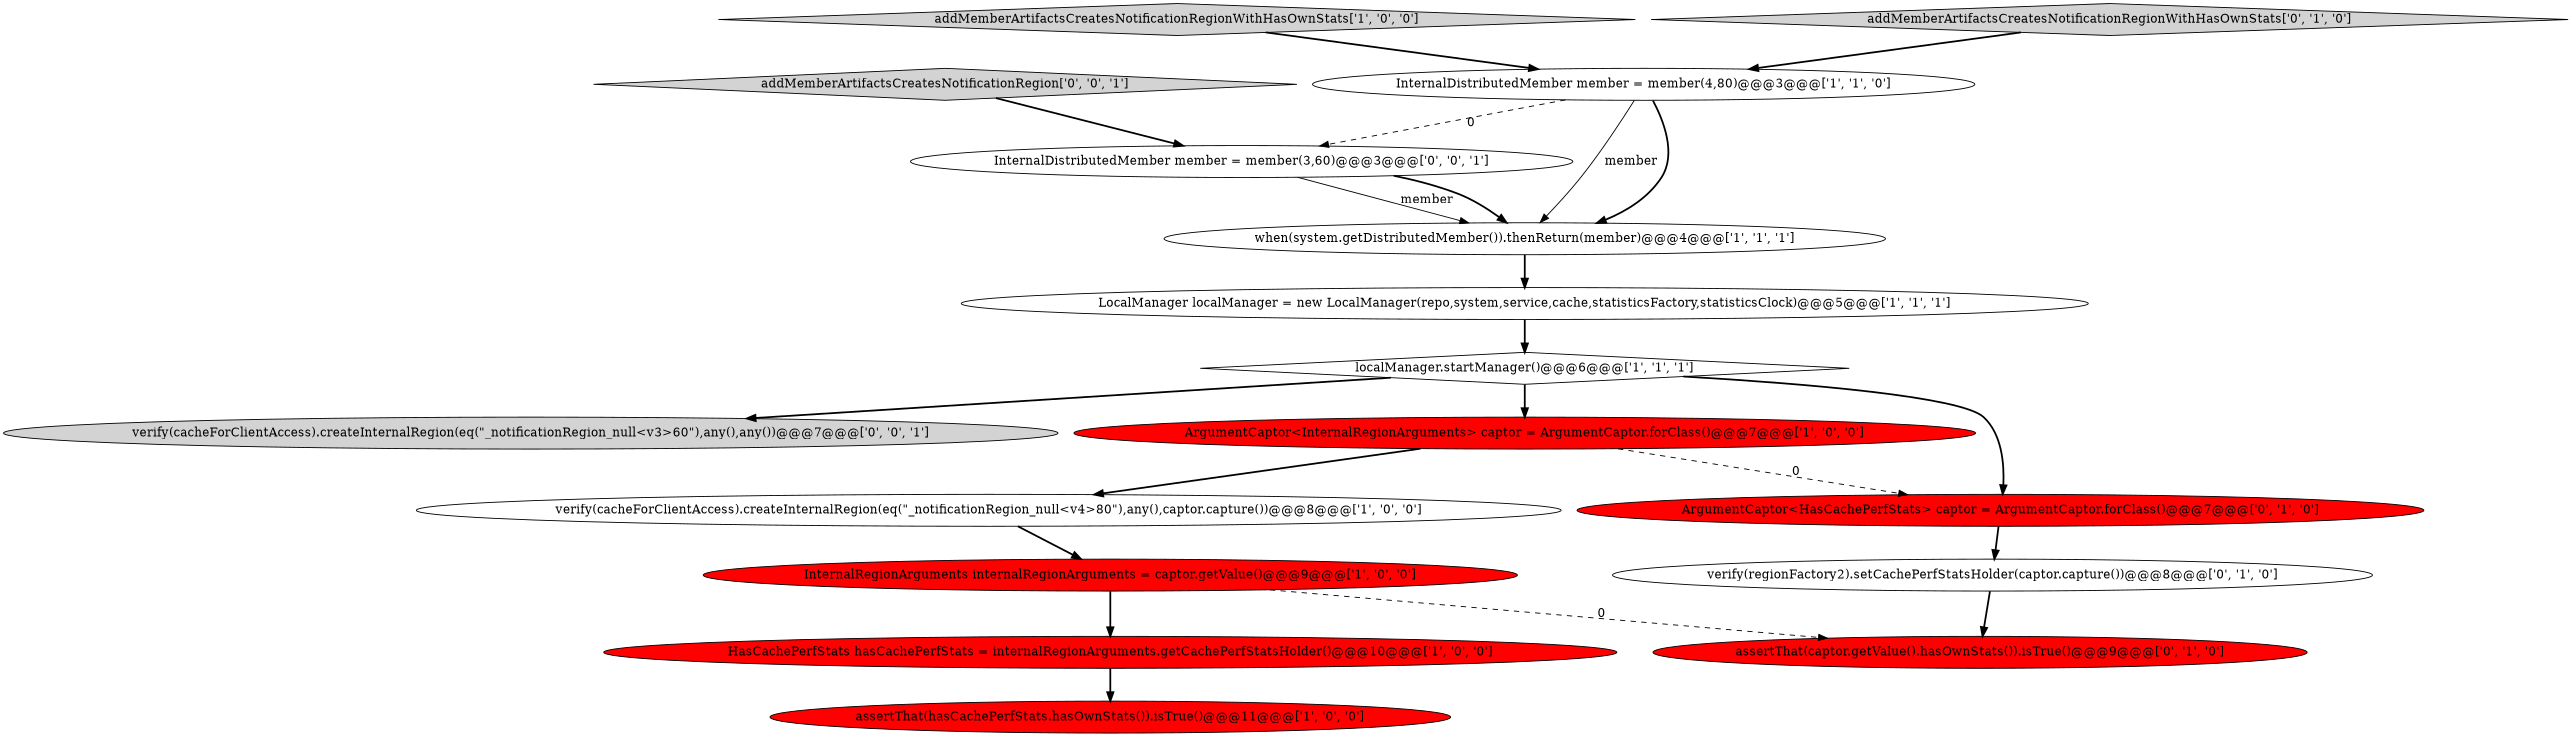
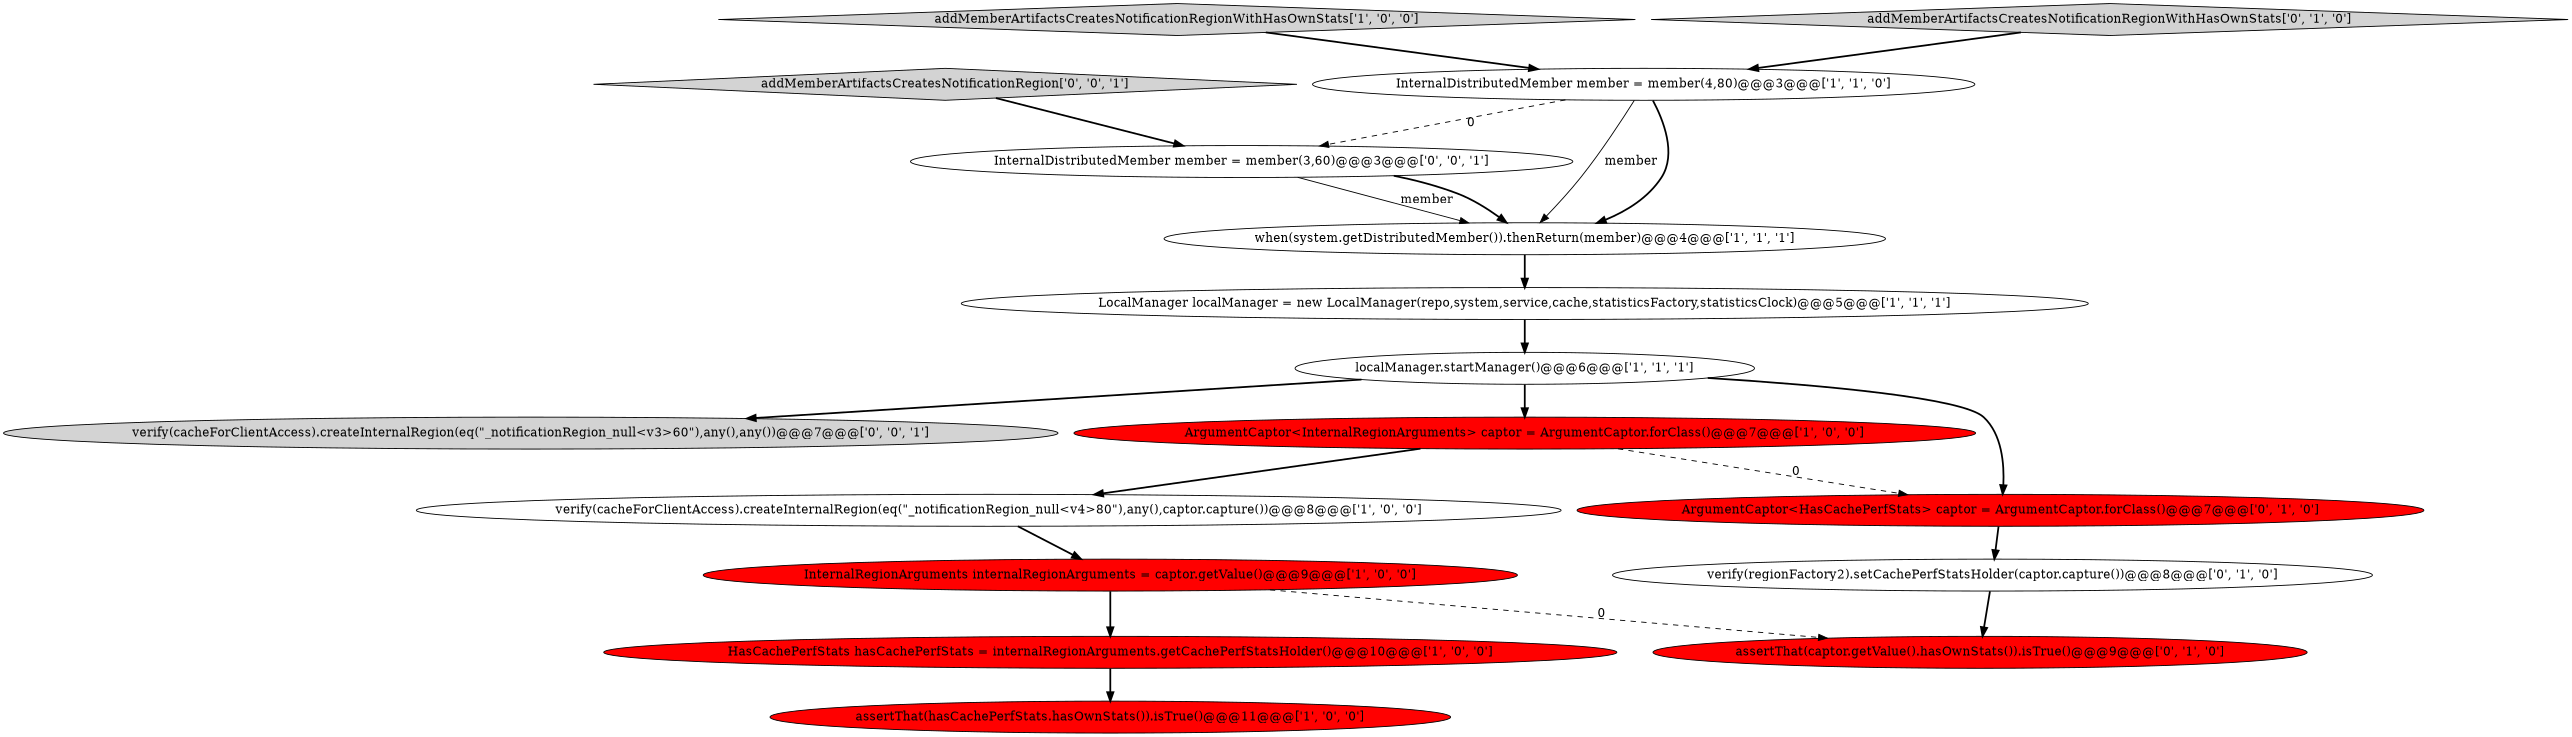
node "localManager.startManager()@@@6@@@['1', '1', '1']": shape diamond -> ellipse
